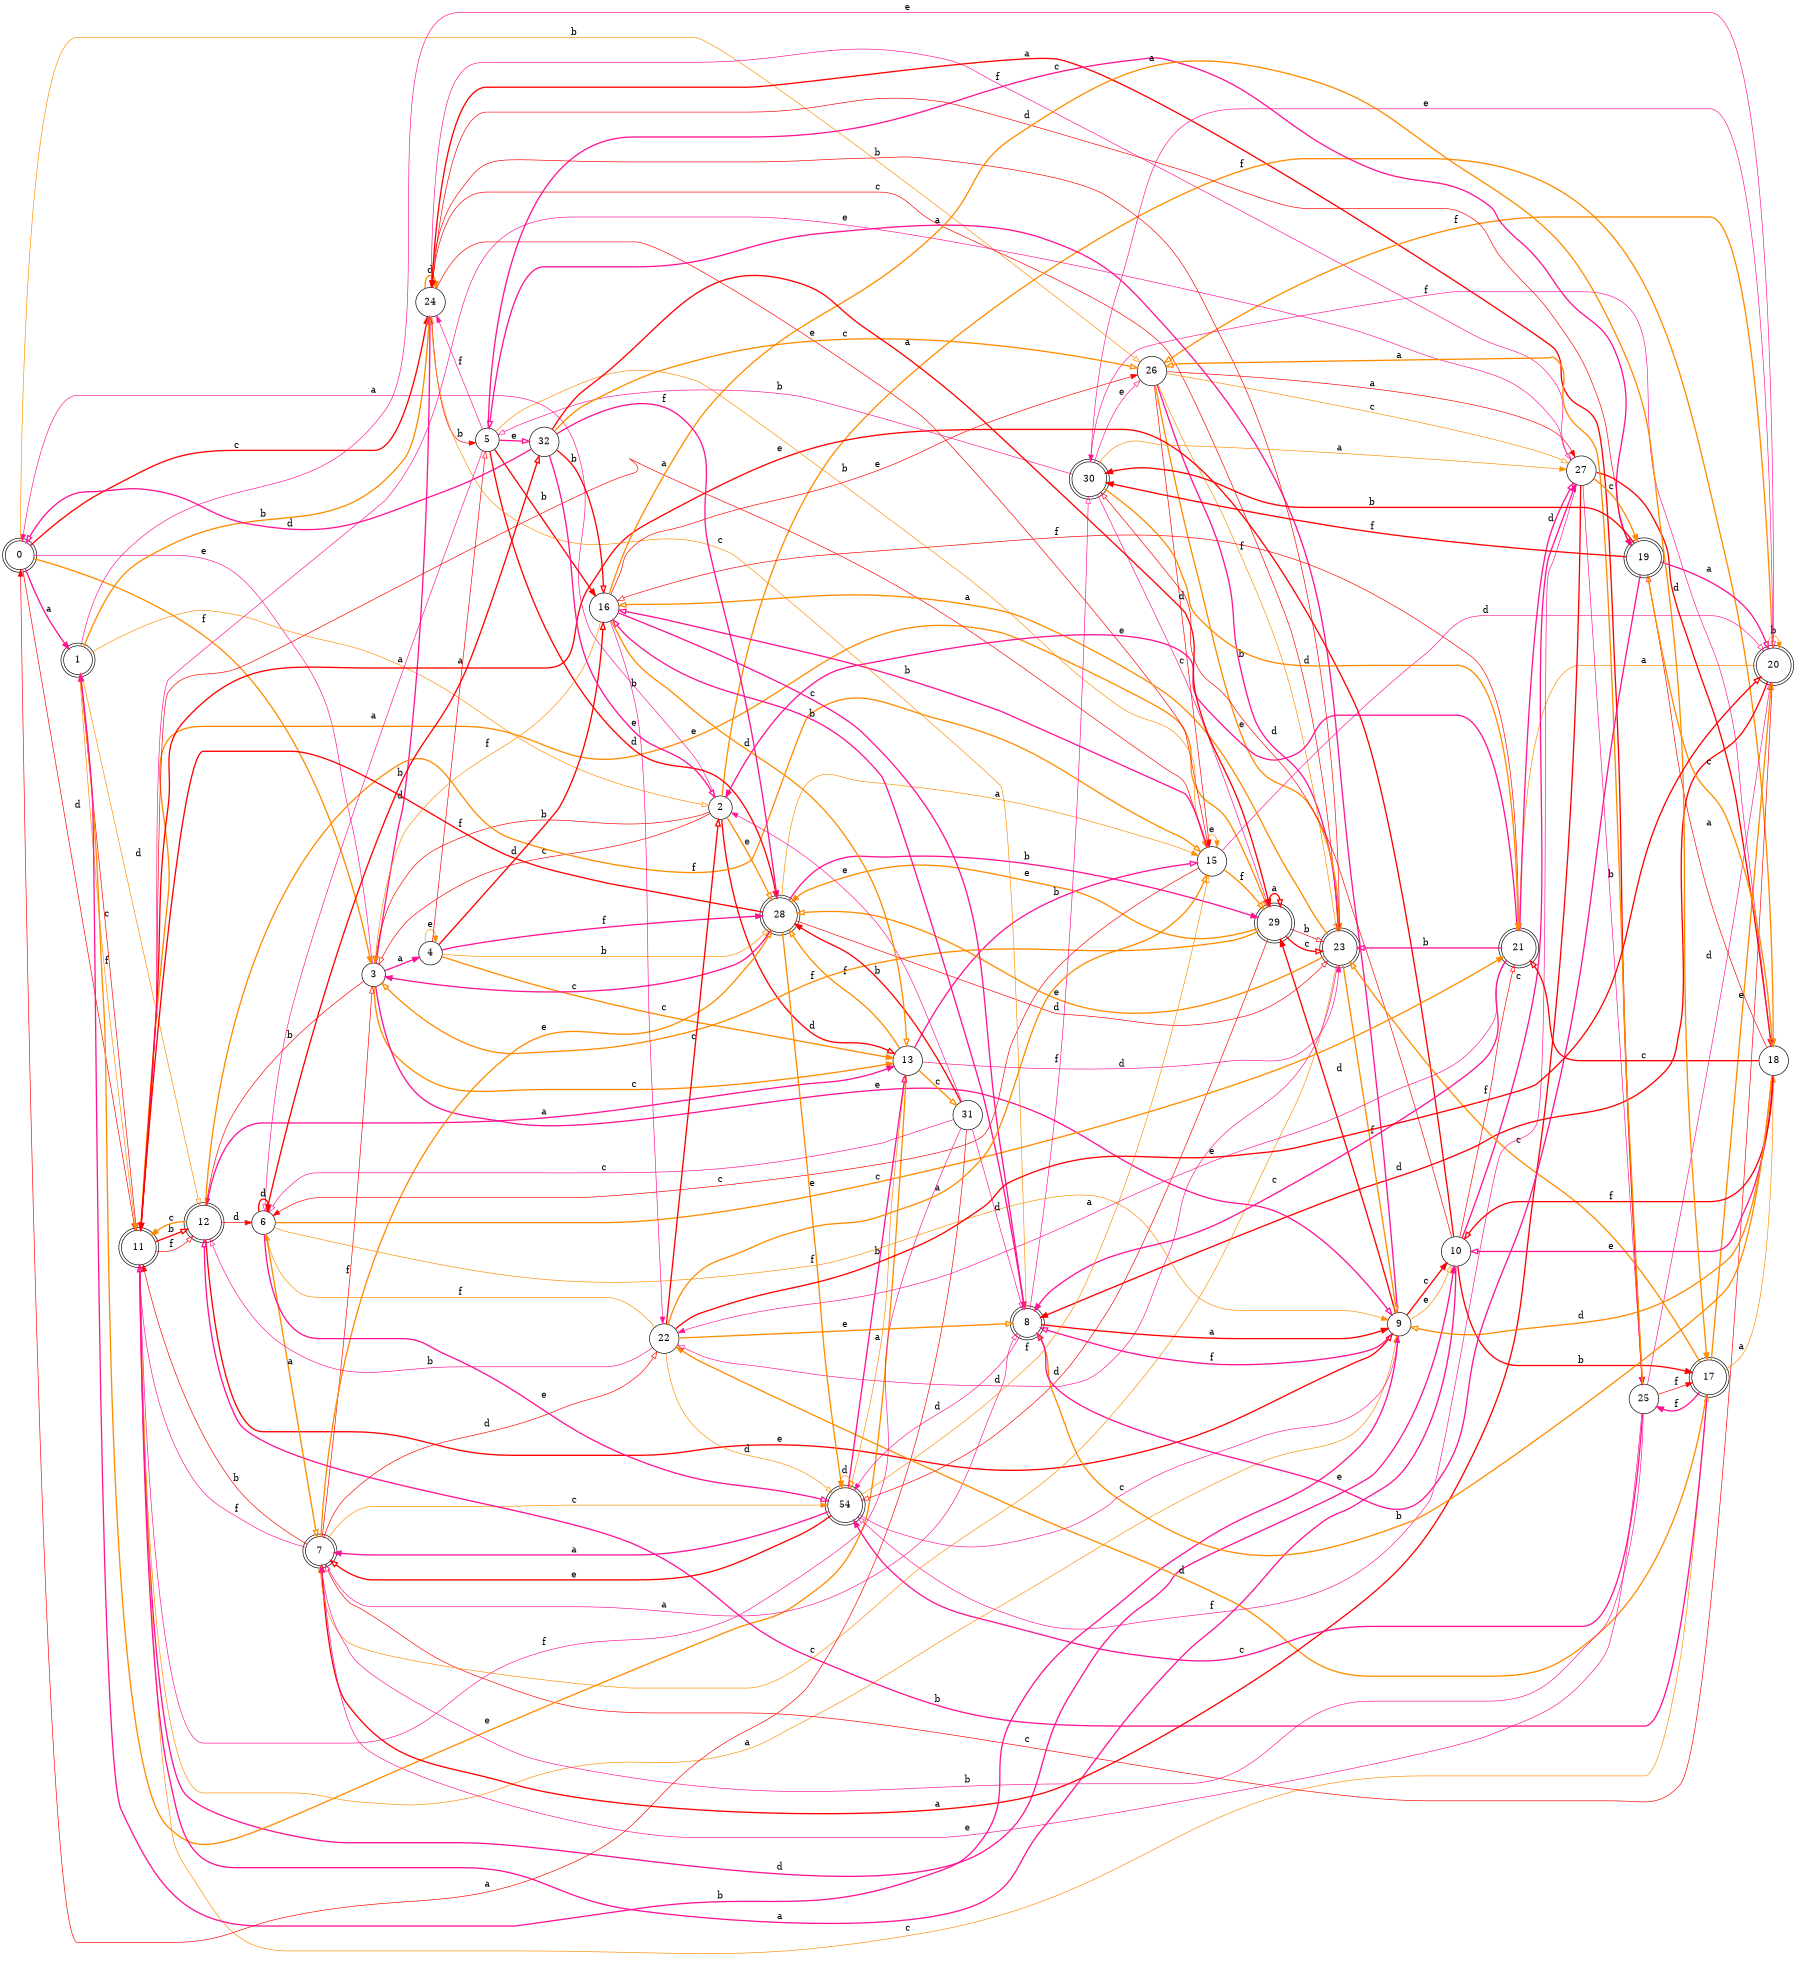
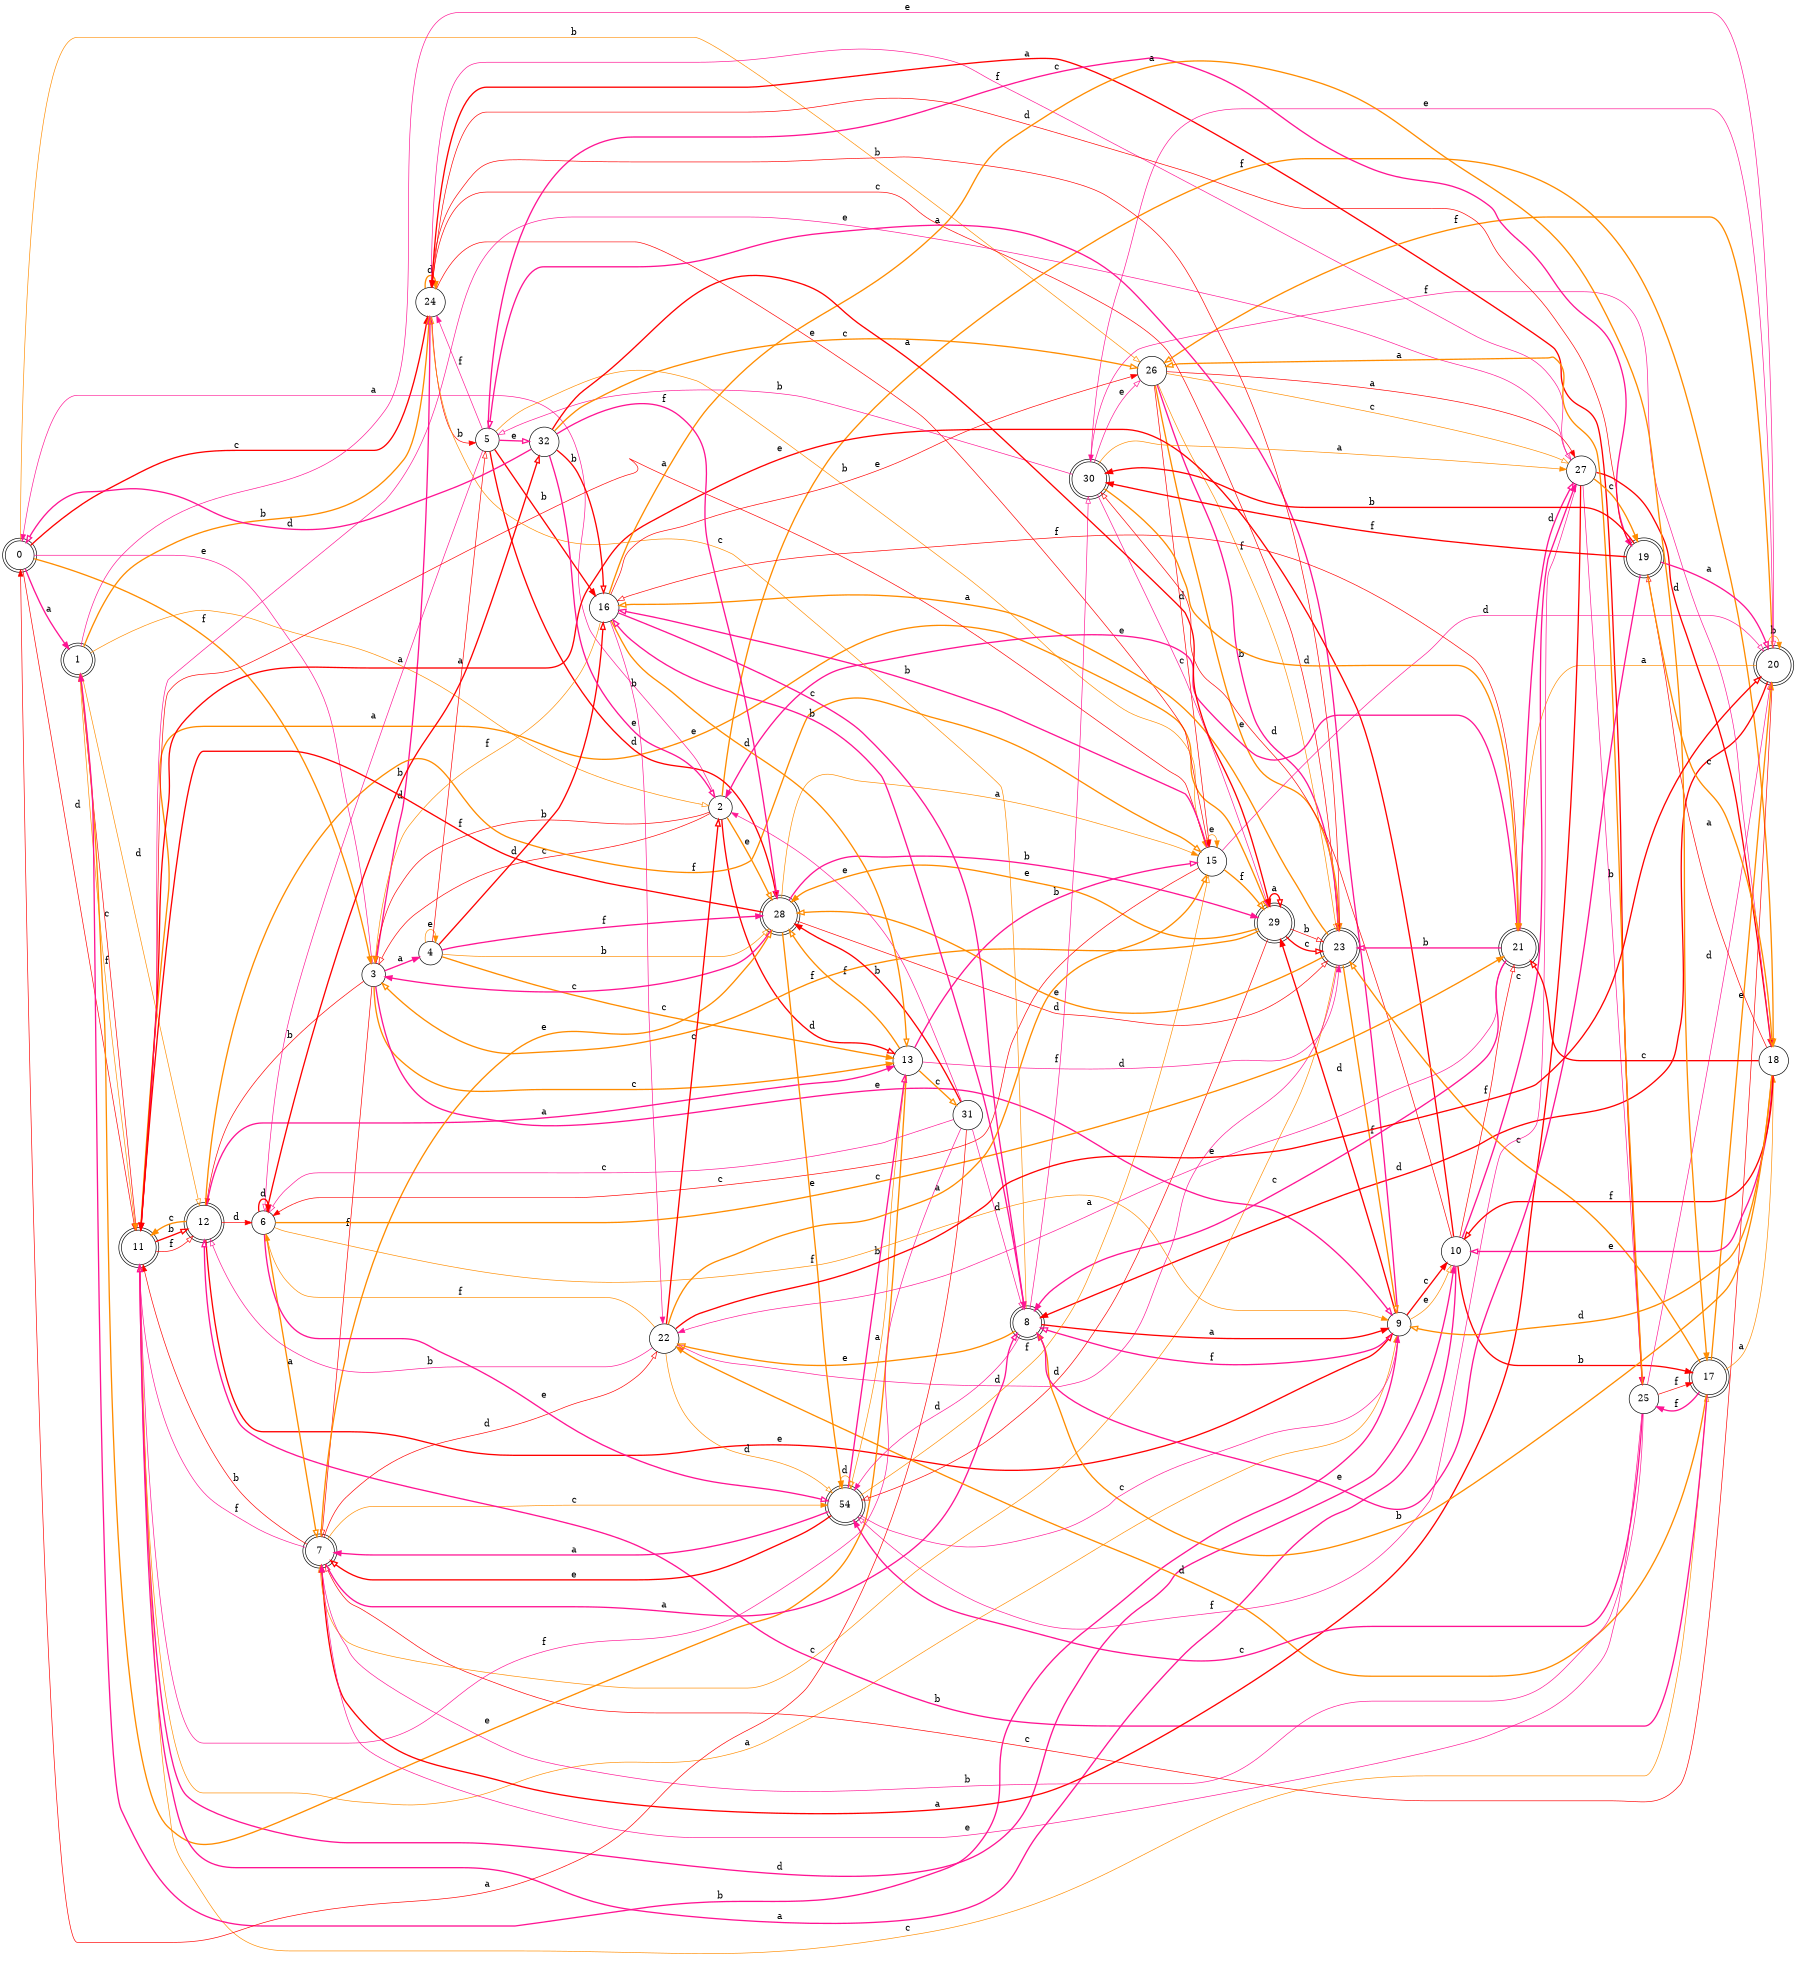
edge "7" -> "3": reversed
edge "22" -> "8": reversed
edge "7" -> "8": style solid -> bold
